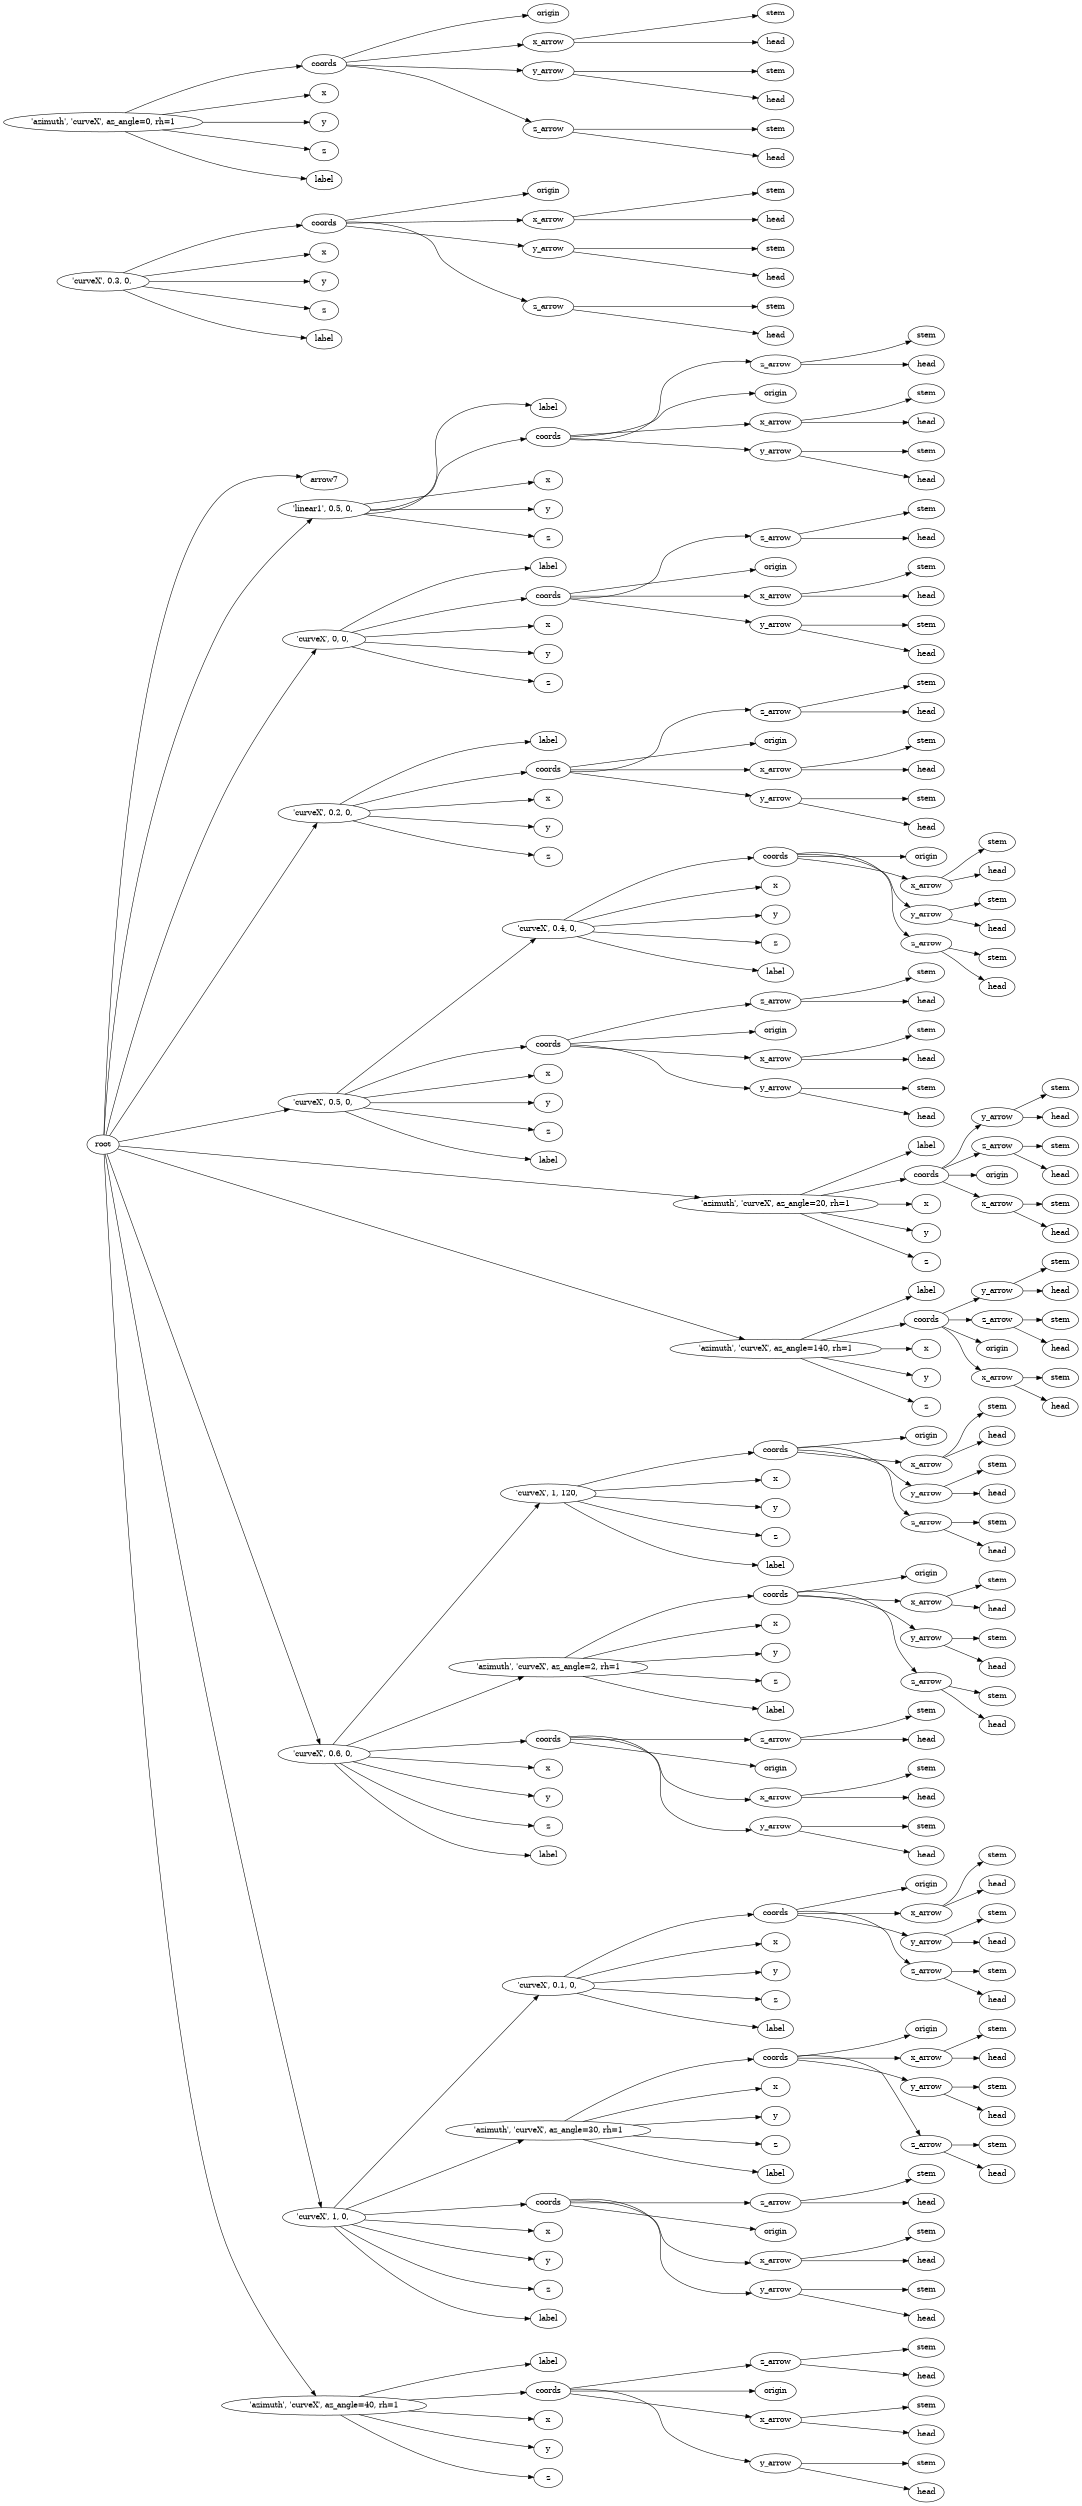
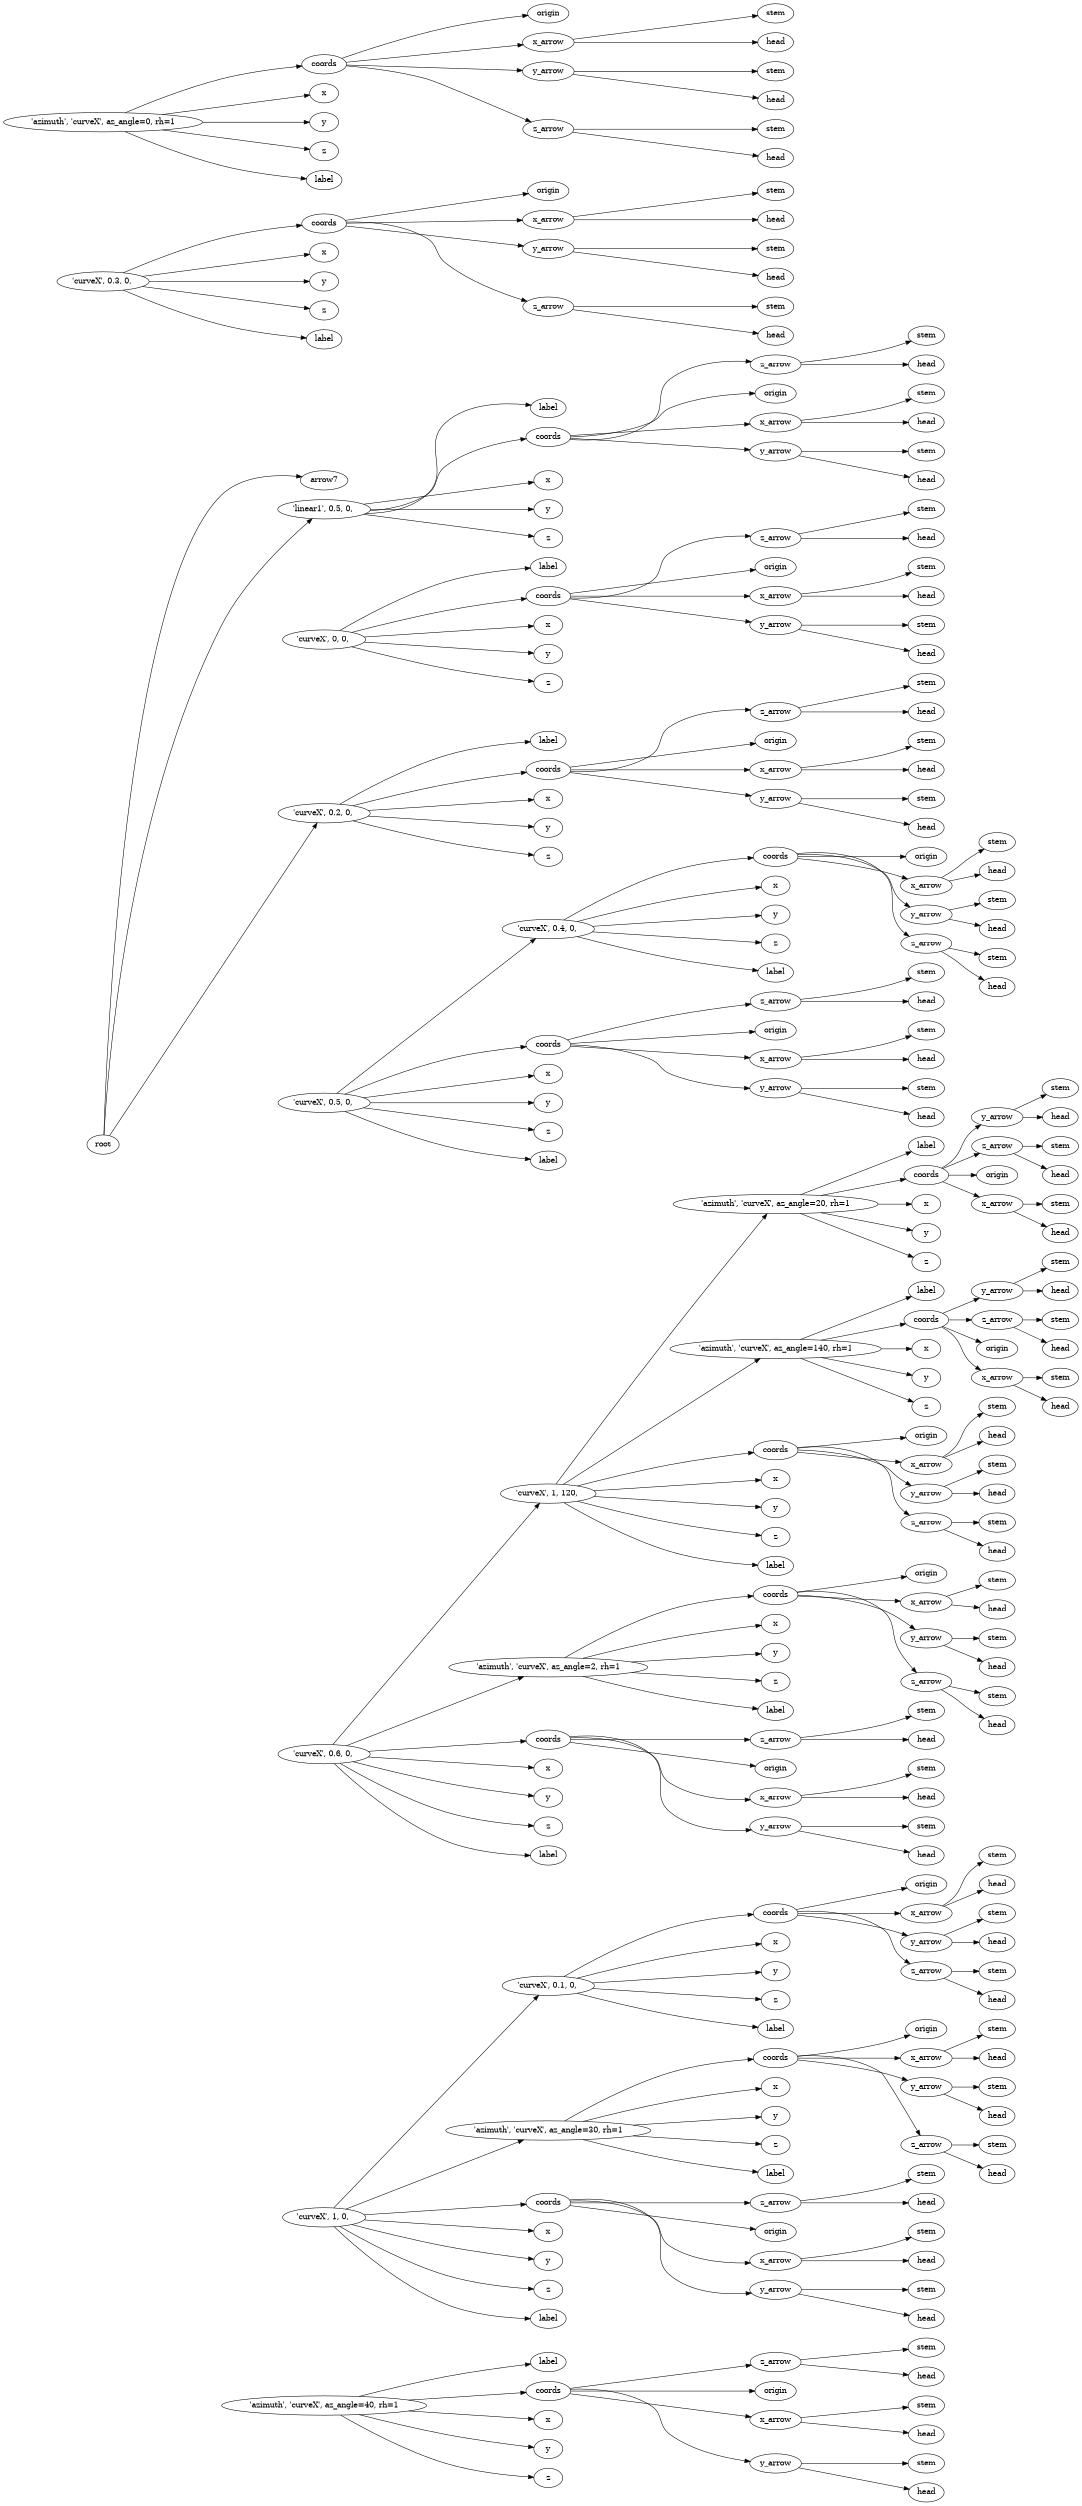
edge "root" -> "'curveX', 0, 0,": removed
edge "root" -> "'curveX', 0.5, 0,": removed
edge "root" -> "'azimuth', 'curveX', az_angle=20, rh=1": now "'curveX', 1, 120," -> "'azimuth', 'curveX', az_angle=20, rh=1"
edge "root" -> "'azimuth', 'curveX', az_angle=140, rh=1": now "'curveX', 1, 120," -> "'azimuth', 'curveX', az_angle=140, rh=1"
edge "root" -> "'curveX', 0.6, 0,": removed
edge "root" -> "'curveX', 1, 0,": removed
edge "root" -> "'azimuth', 'curveX', az_angle=40, rh=1": removed
